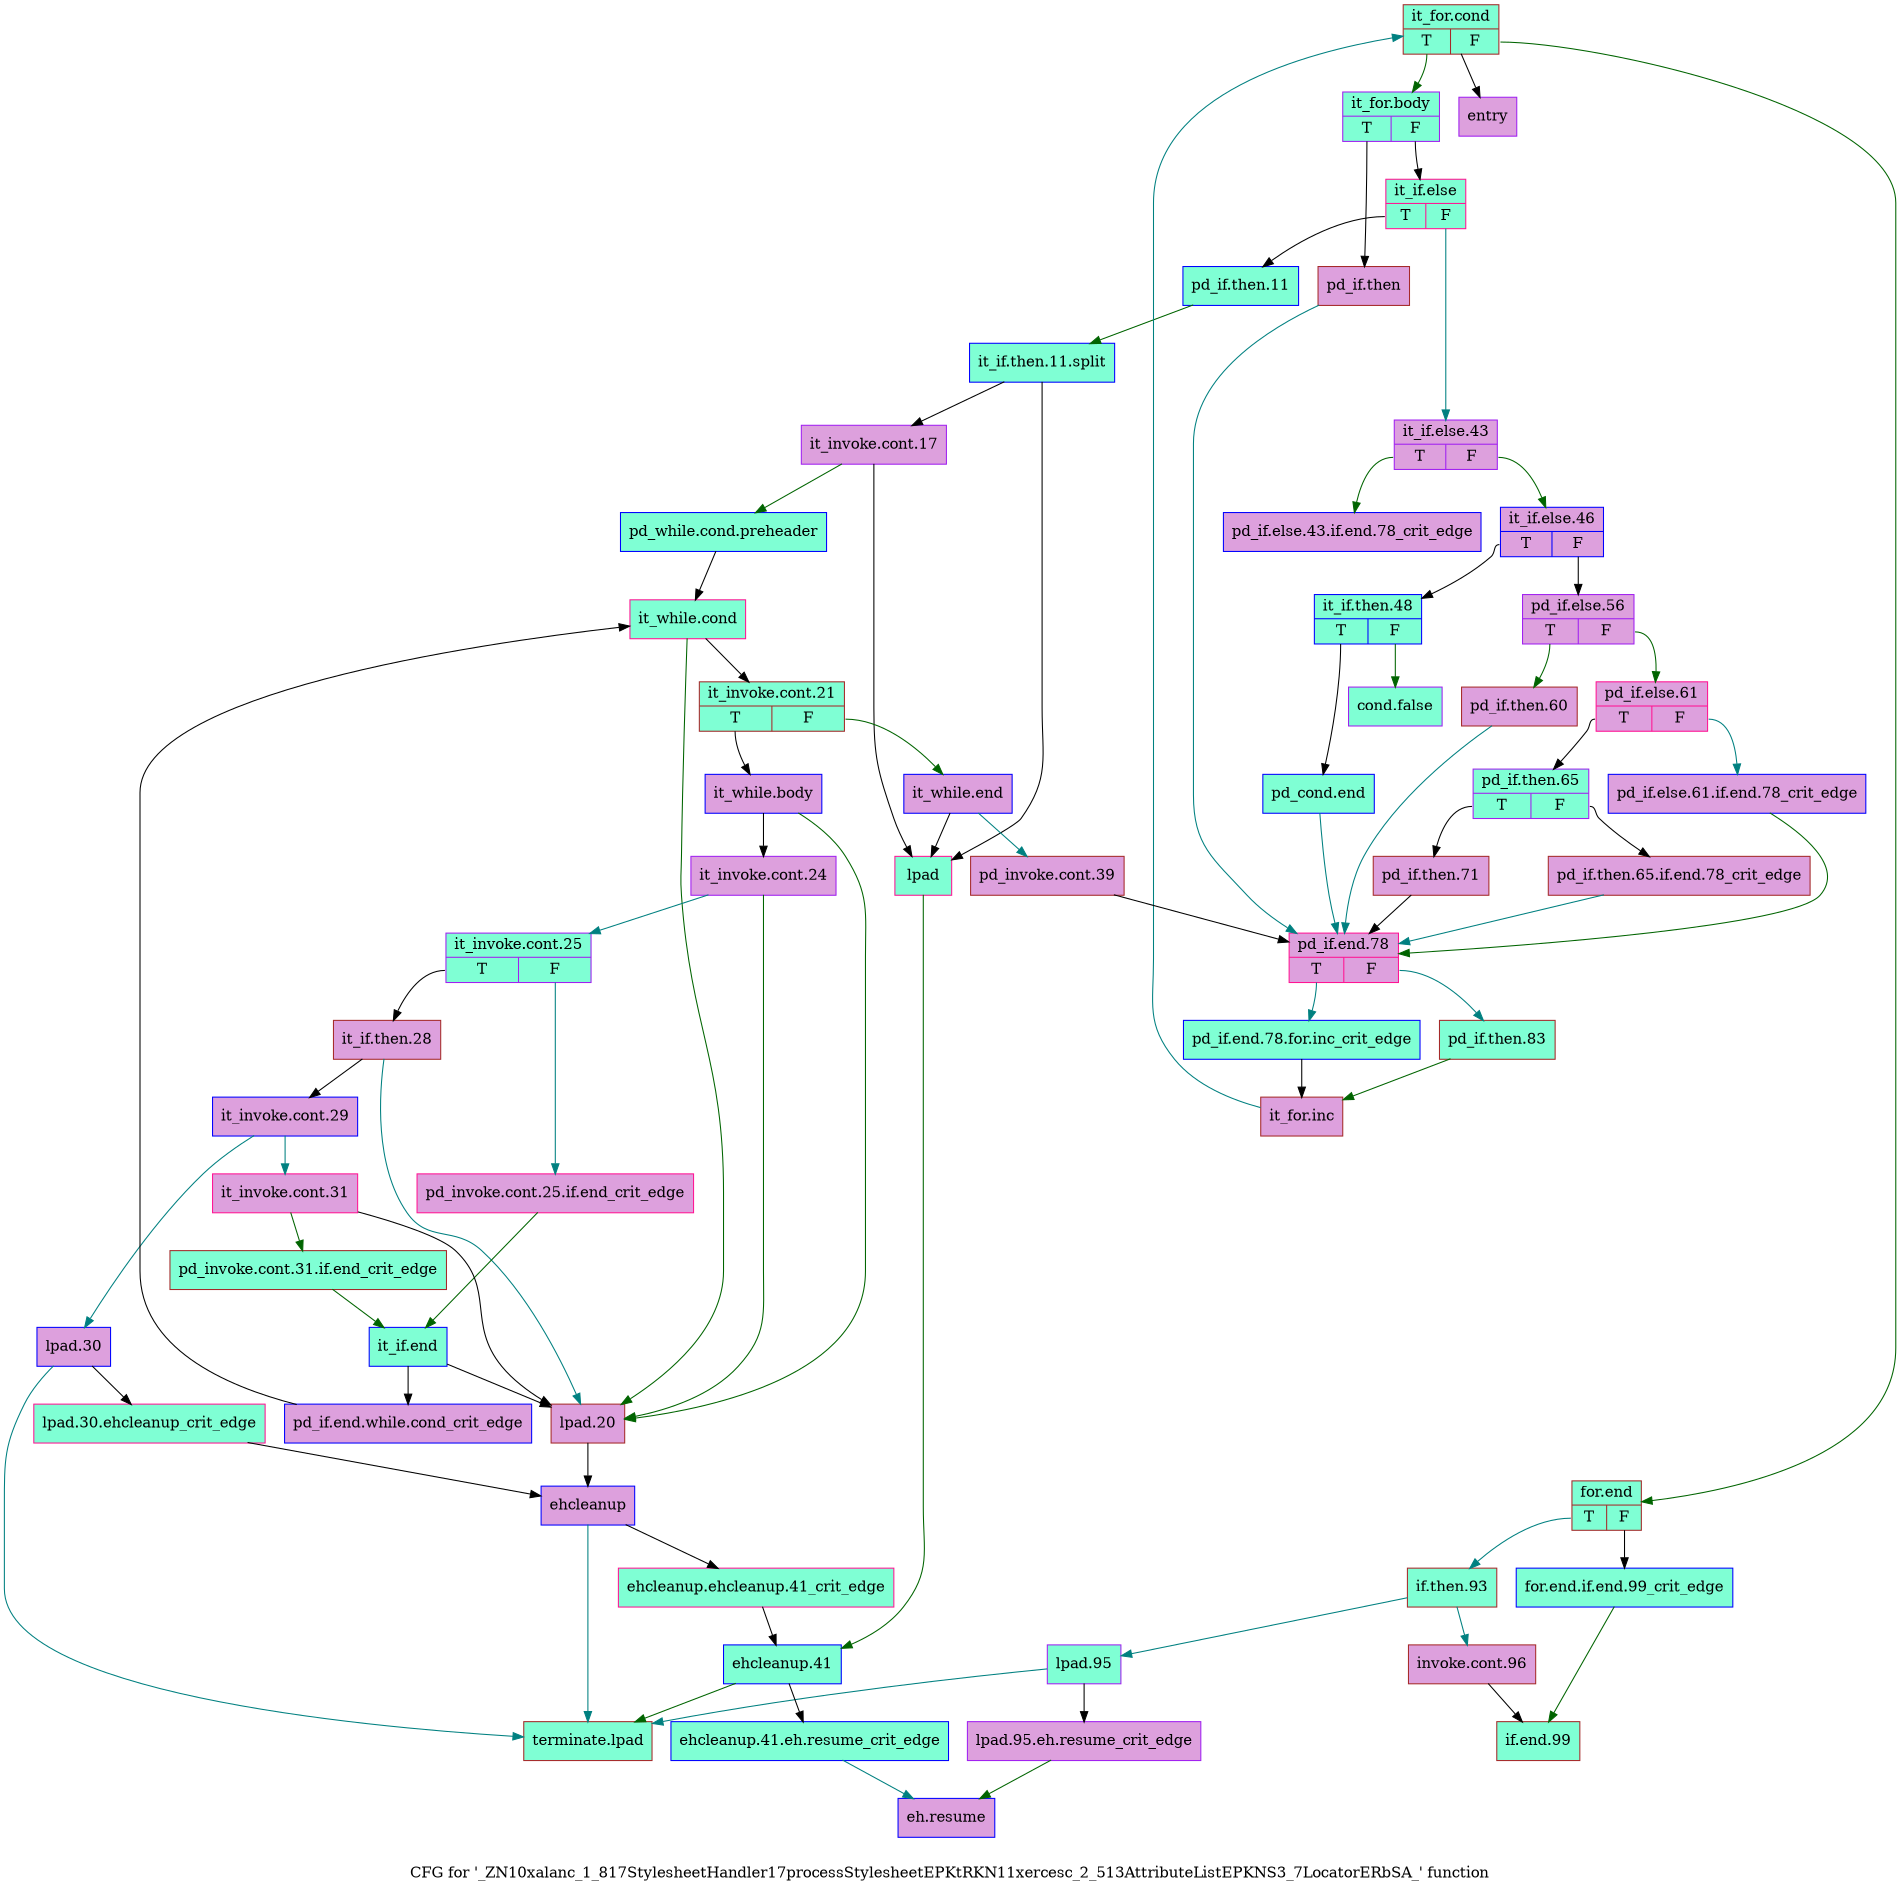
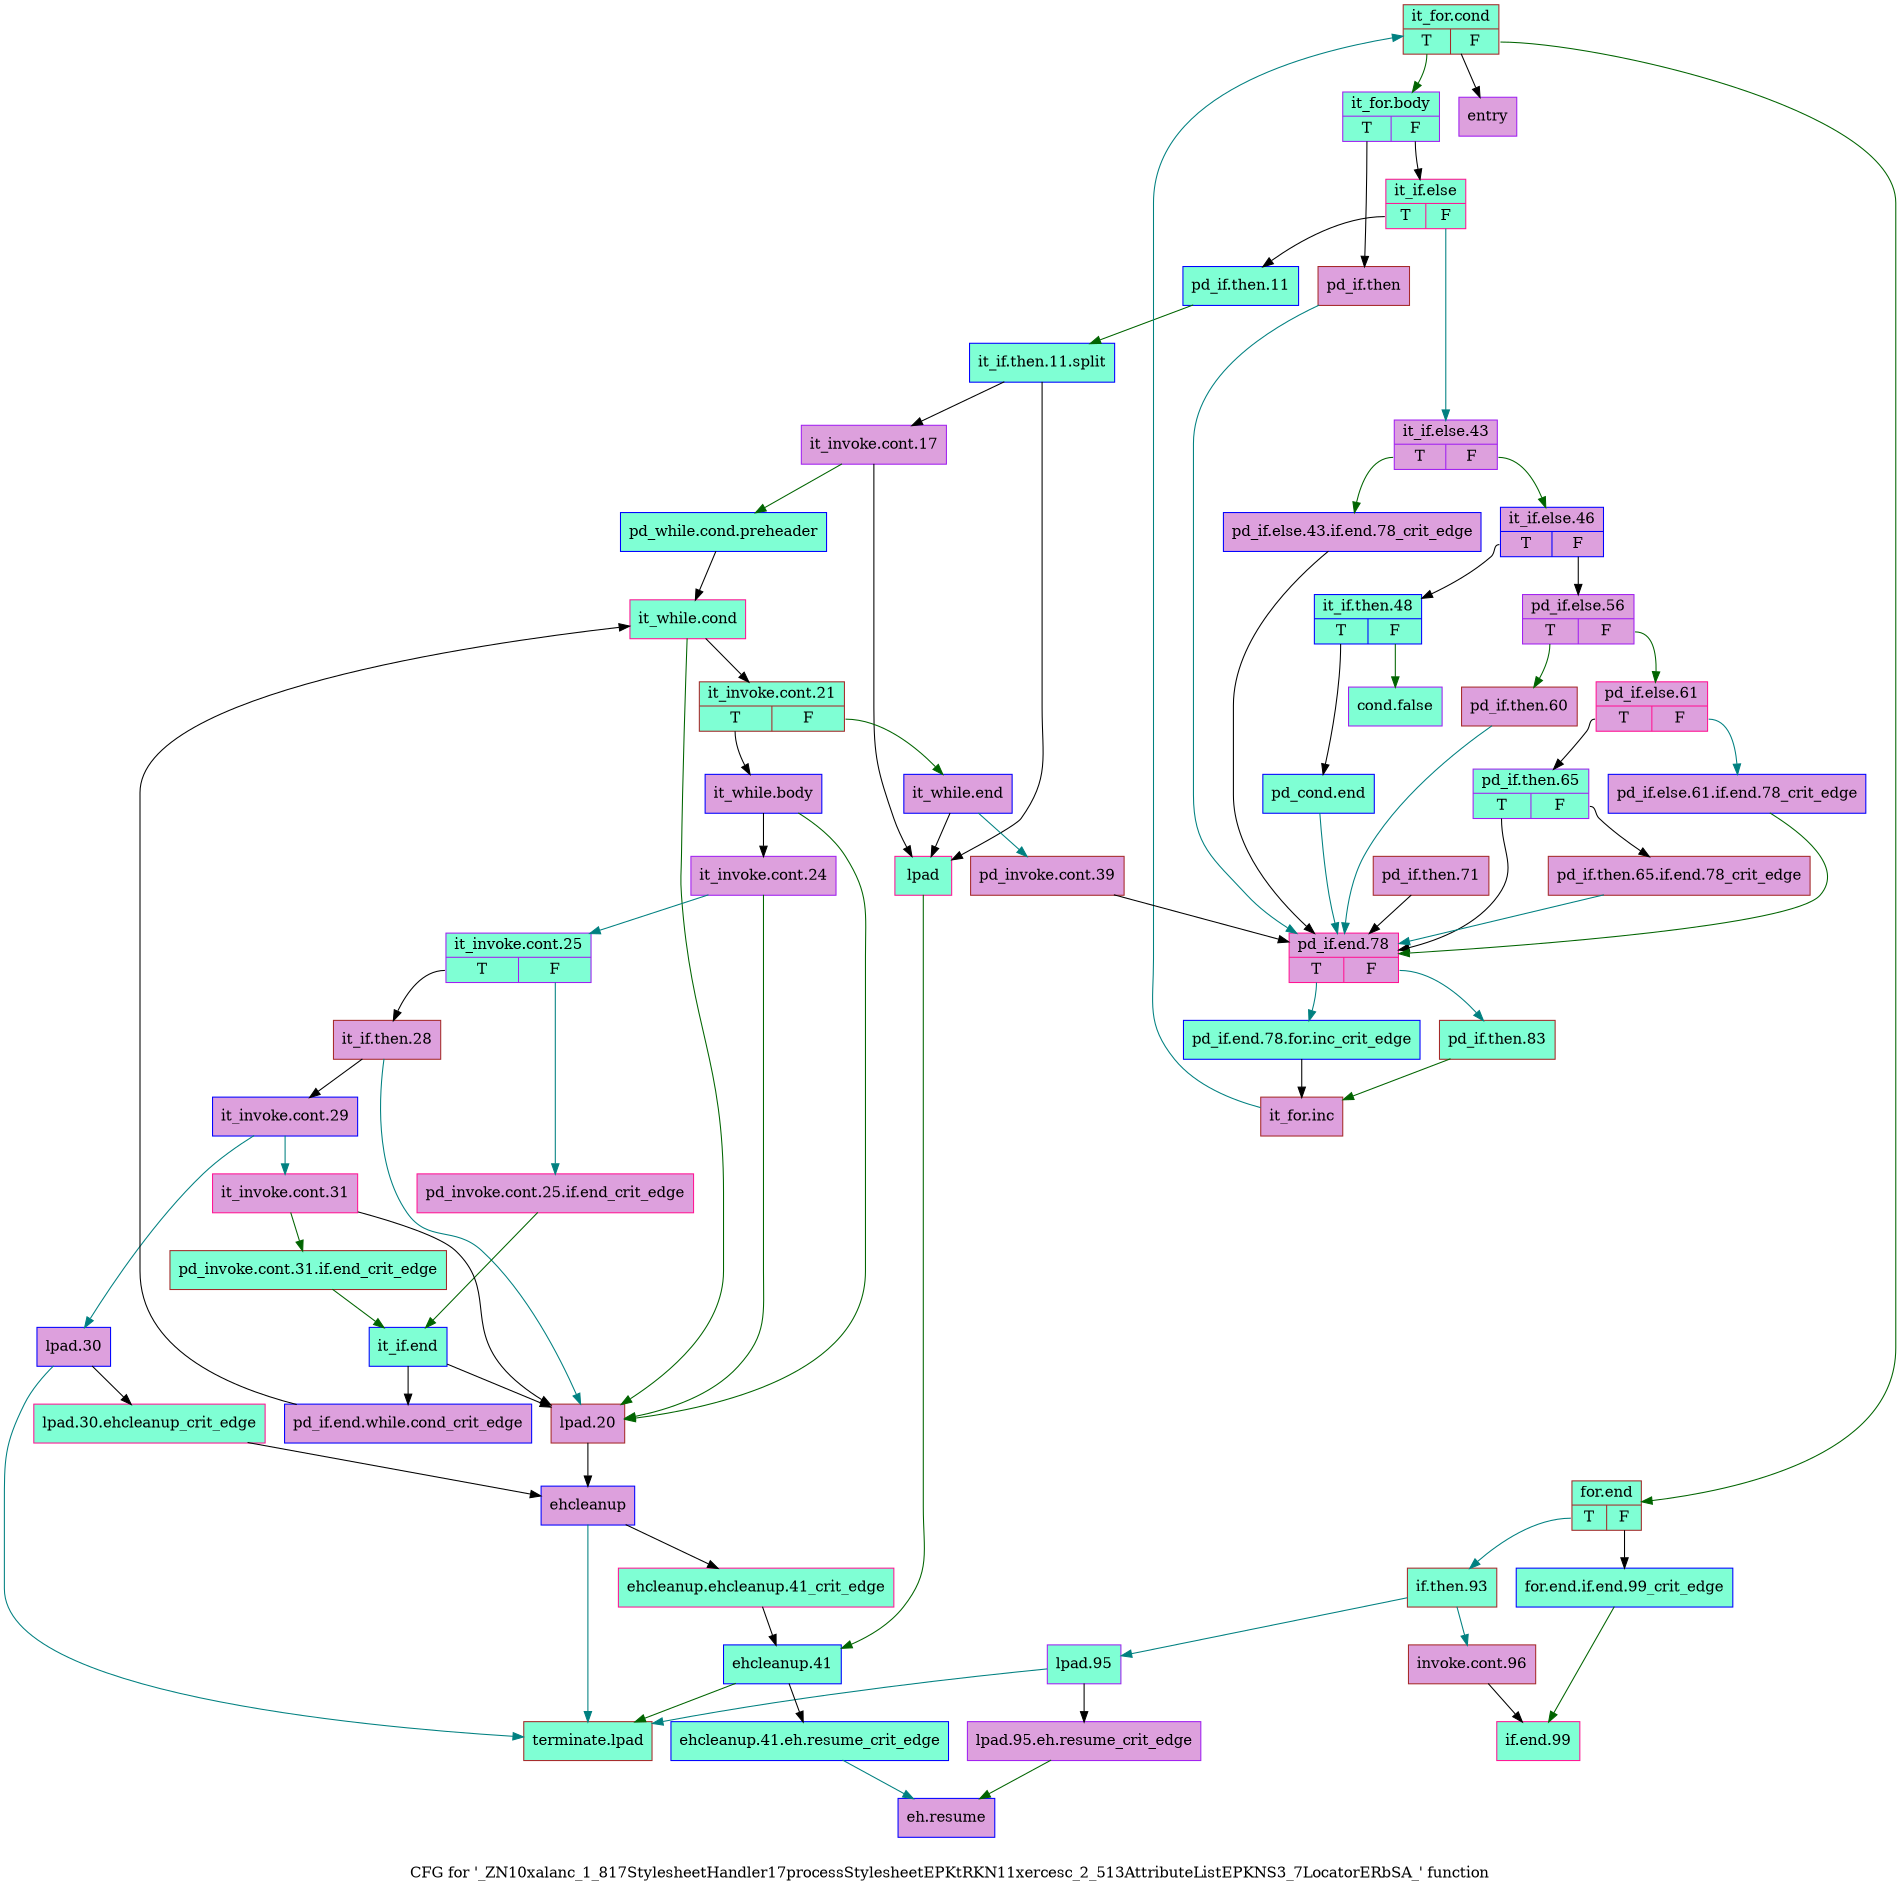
edge "pd_if.else.43.if.end.78_crit_edge" -> "pd_if.end.78": added
edge "pd_if.then.65" -> "pd_if.then.71": now "pd_if.then.65" -> "pd_if.end.78"
node "if.end.99": color brown -> deeppink
